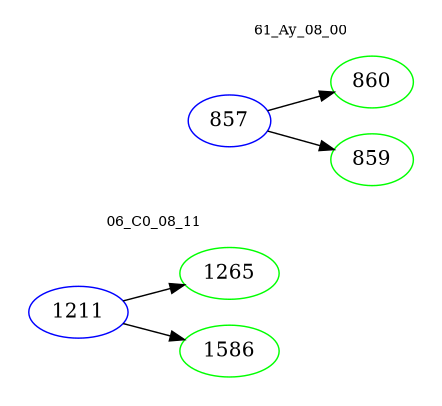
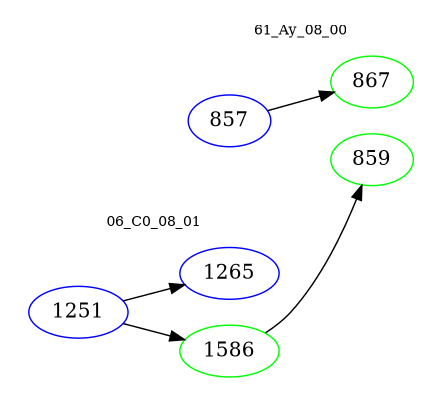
node "860": label "860" -> "867"
edge "857" -> "859": now "1586" -> "859"
cluster "06_C0_08_11": label "06_C0_08_11" -> "06_C0_08_01"
node "1265": color green -> blue
node "1211": label "1211" -> "1251"
